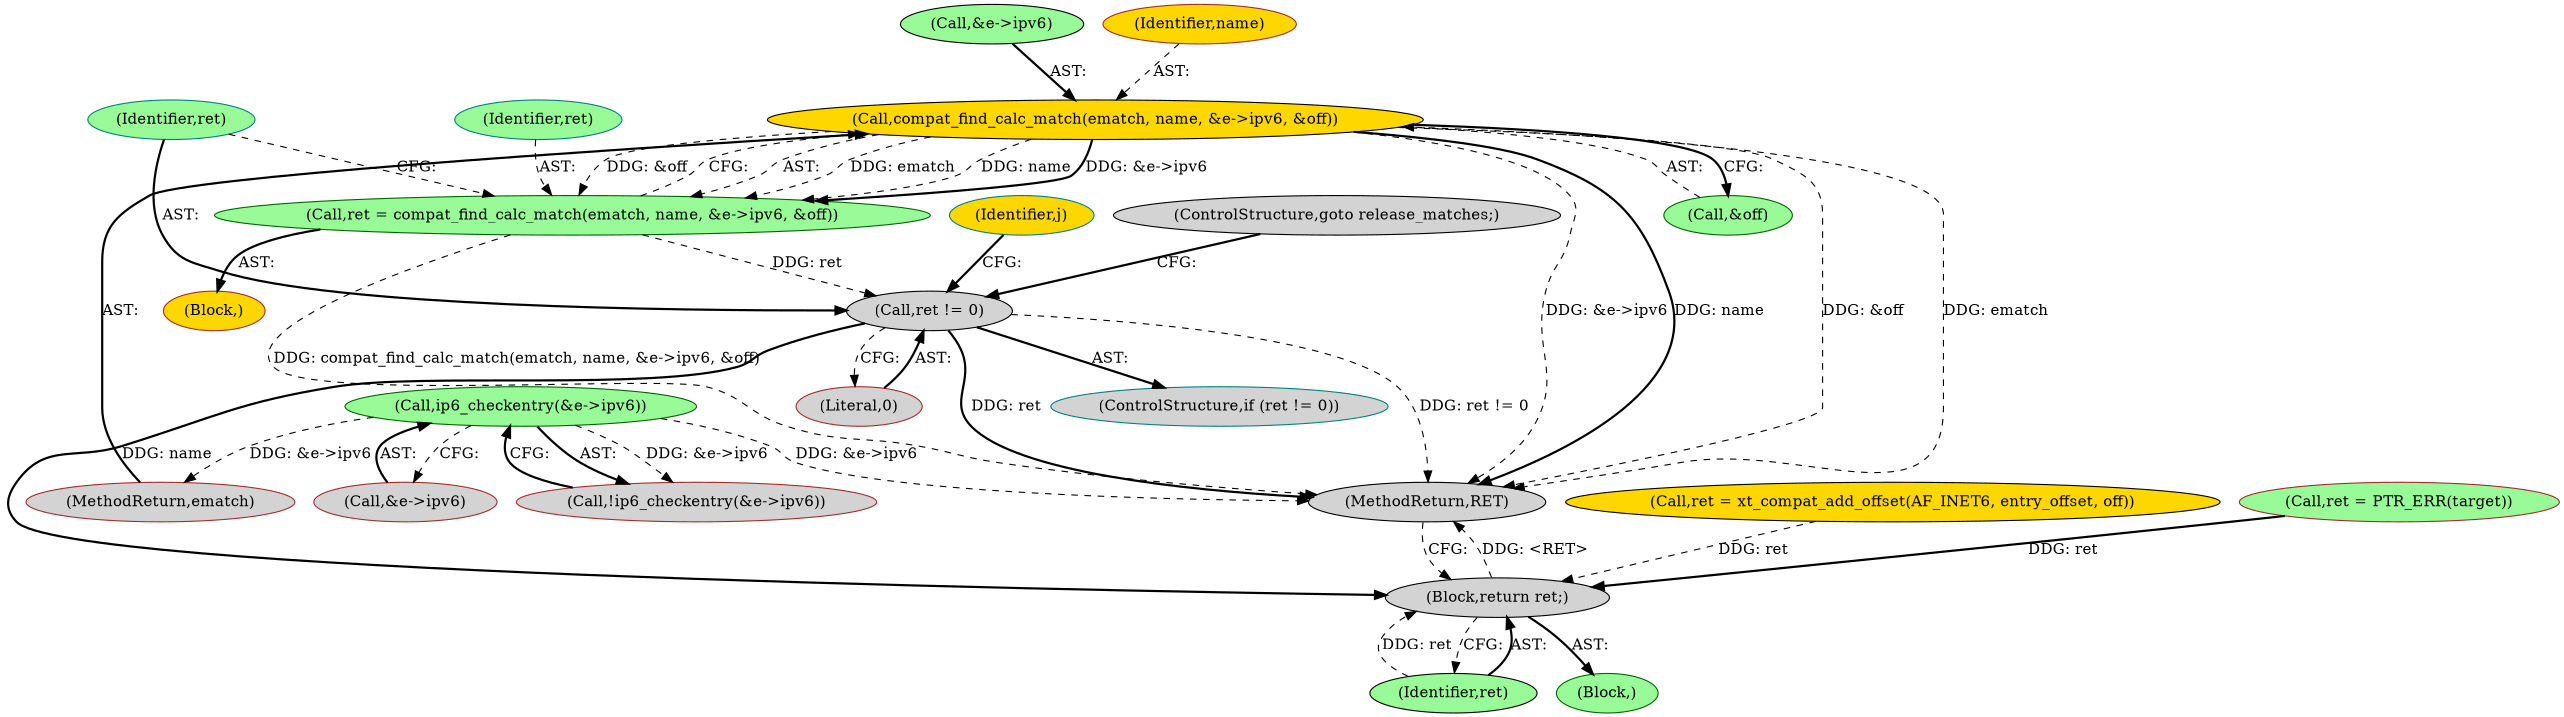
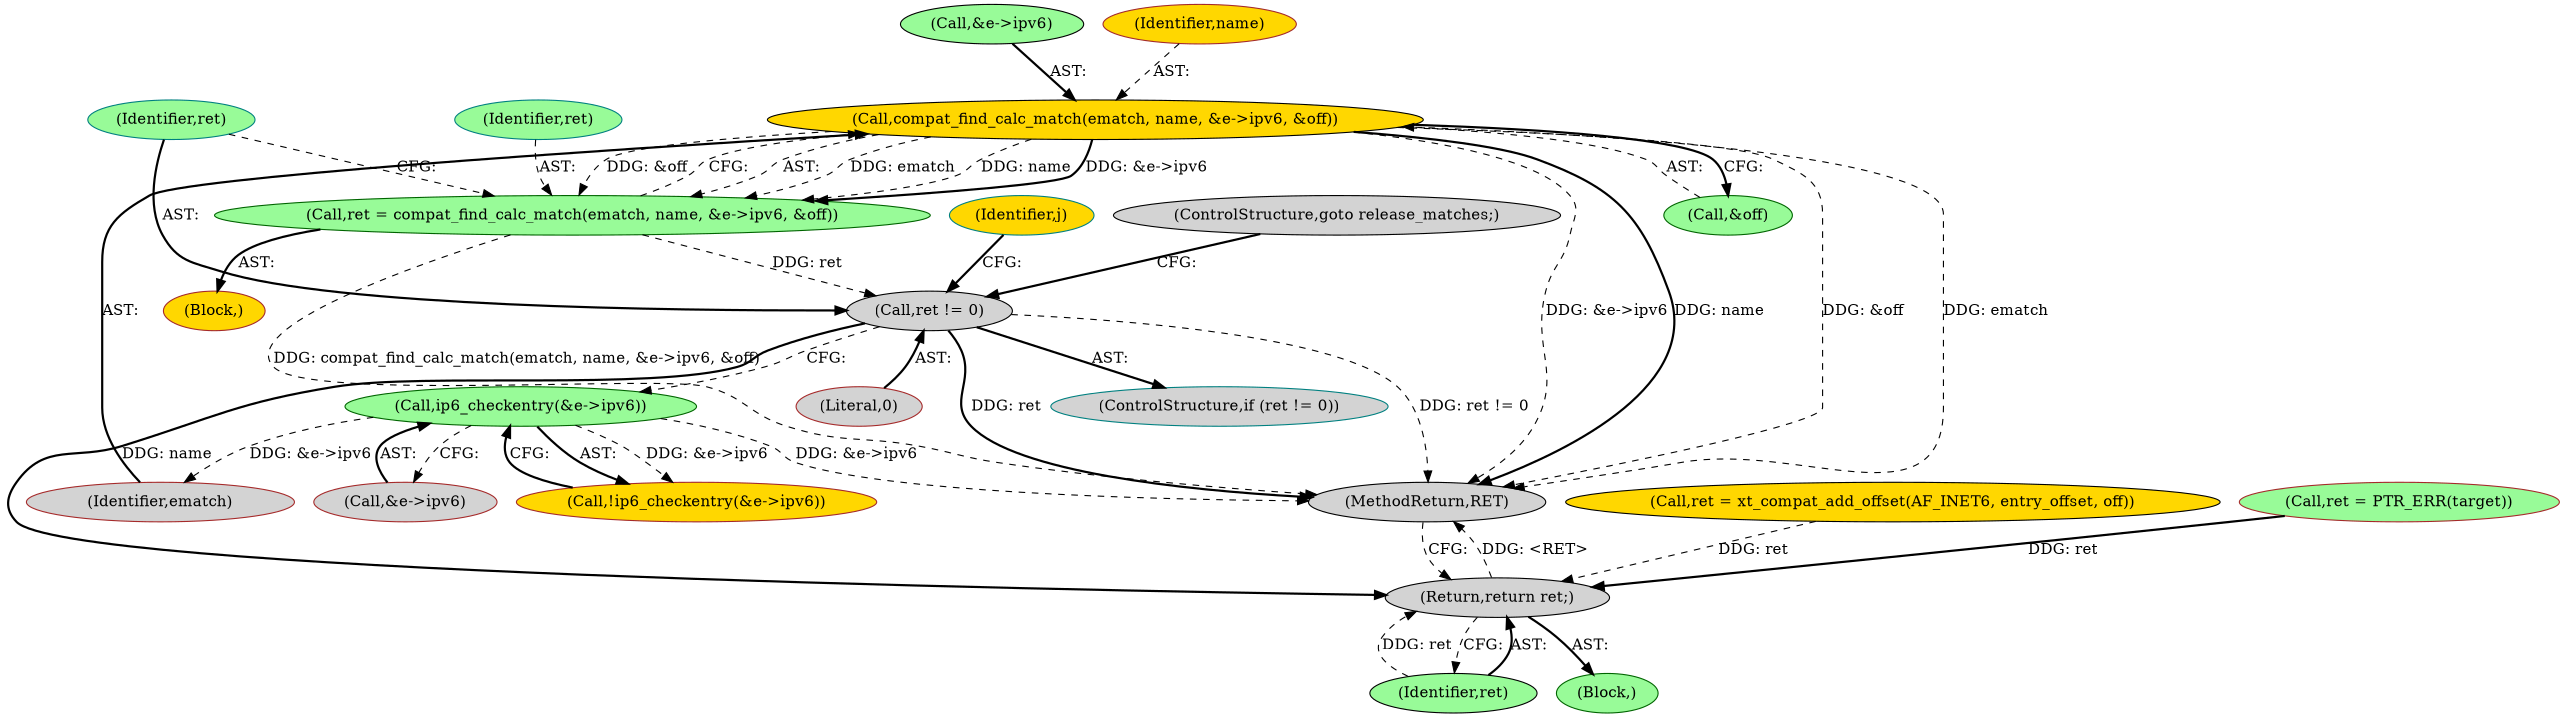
edge "(Call,ret != 0)" -> "(Literal,0)": now "(Call,ret != 0)" -> "(Call,ip6_checkentry(&e->ipv6))"
node "(MethodReturn,ematch)": label "(MethodReturn,ematch)" -> "(Identifier,ematch)"
node "(Call,!ip6_checkentry(&e->ipv6))": fillcolor lightgrey -> gold
node "(Block,return ret;)": label "(Block,return ret;)" -> "(Return,return ret;)"
